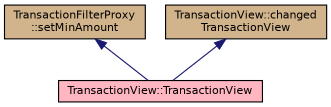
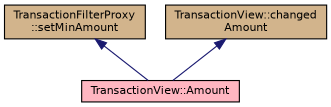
node "TransactionView::changed TransactionView": label "TransactionView::changed TransactionView" -> "TransactionView::changed Amount"
node "TransactionView::TransactionView": label "TransactionView::TransactionView" -> "TransactionView::Amount"
